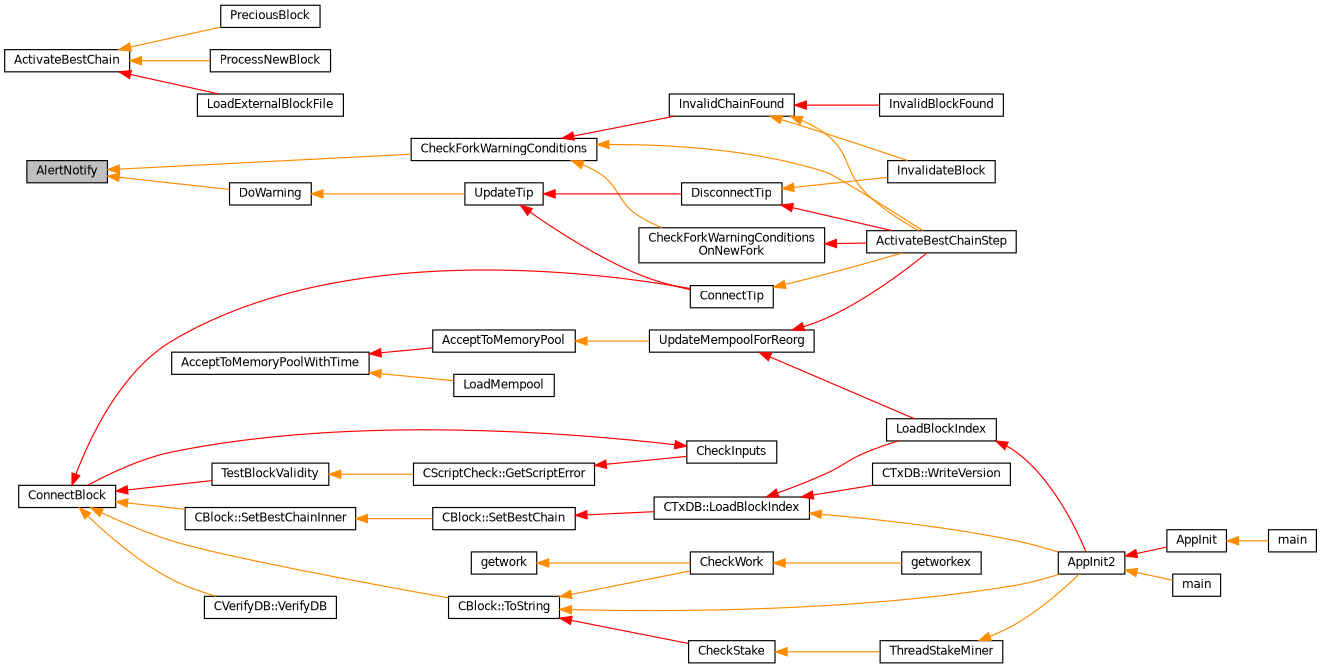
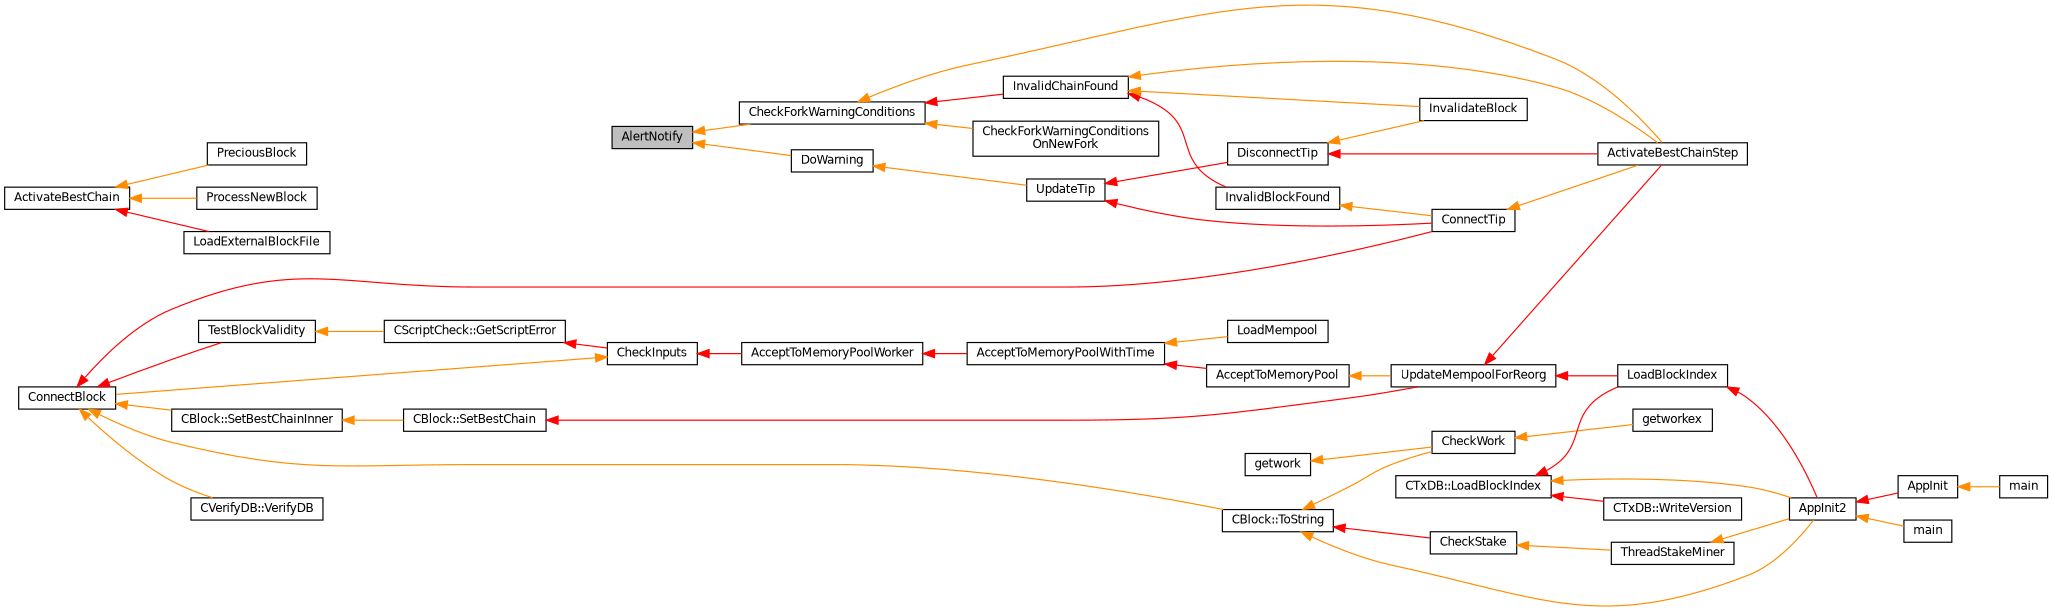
edge "ConnectTip" -> "InvalidBlockFound": added
edge "ActivateBestChainStep" -> "CheckForkWarningConditions OnNewFork": removed
node "AcceptToMemoryPoolWorker": added
edge "ConnectBlock" -> "CheckInputs": color red -> darkorange
edge "CTxDB::LoadBlockIndex" -> "CBlock::SetBestChain": now "UpdateMempoolForReorg" -> "CBlock::SetBestChain"
